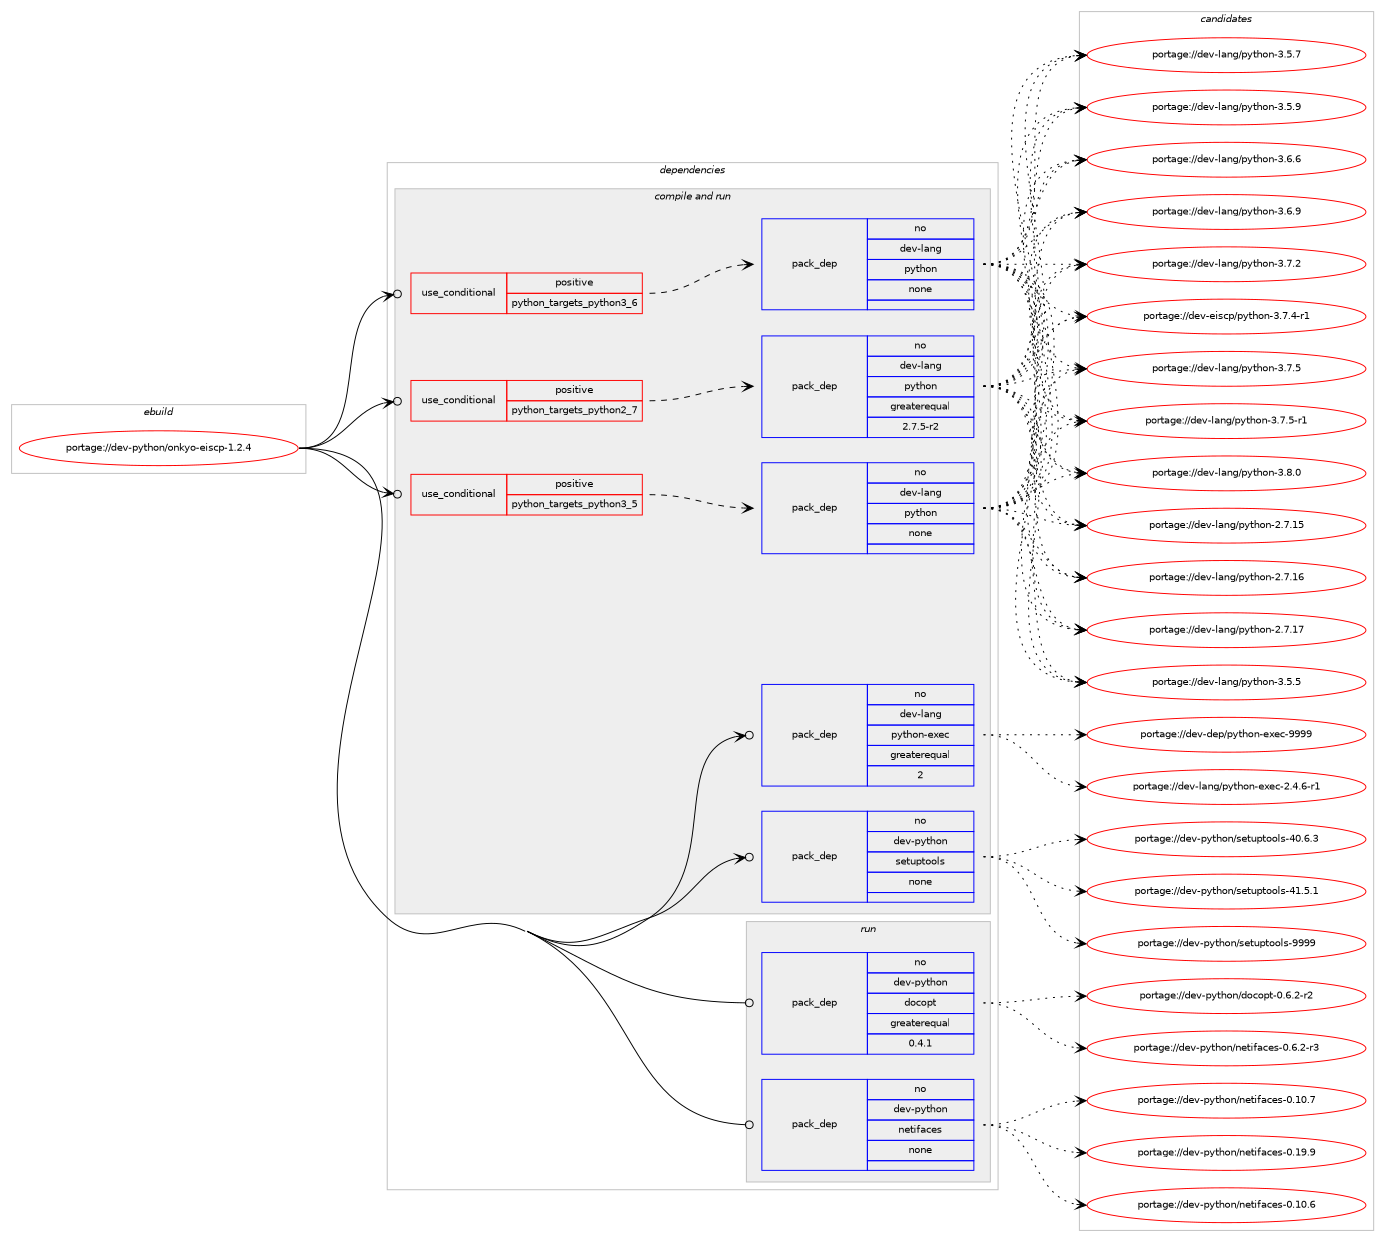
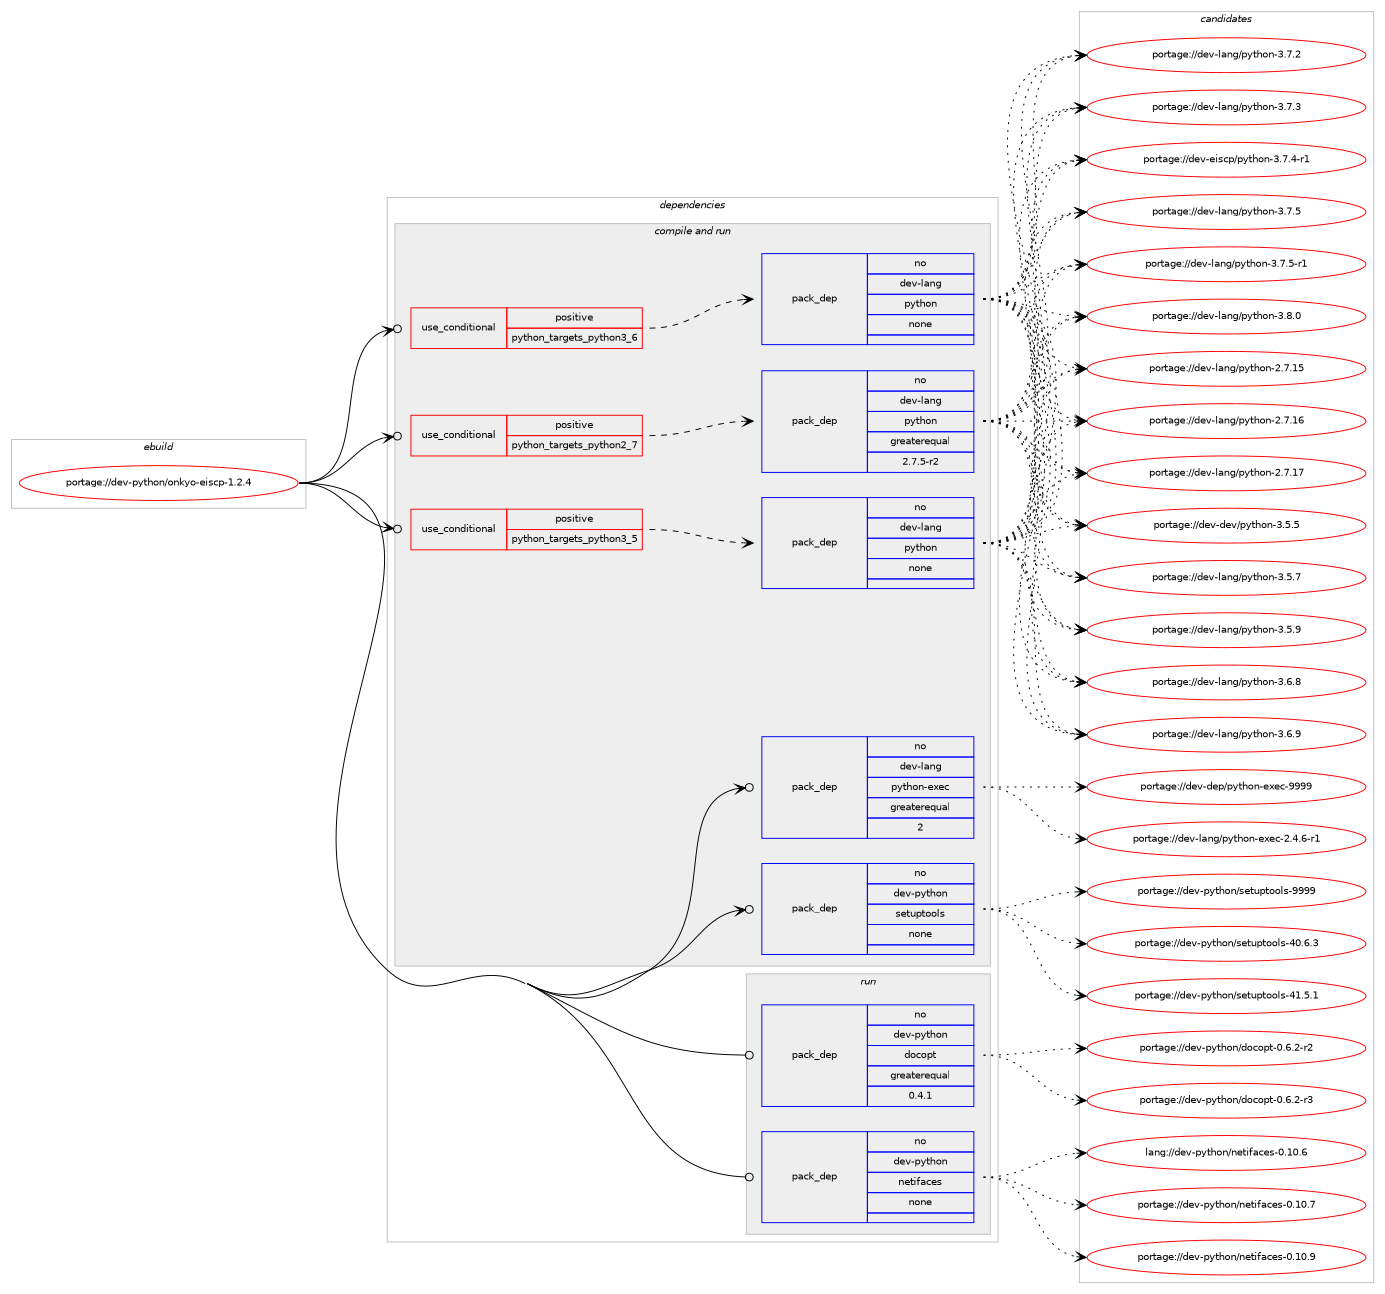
node "portage://dev-lang/python-3.7.3": added
node "portage://dev-lang/python-3.6.6": label "portage://dev-lang/python-3.6.6" -> "portage://dev-lang/python-3.6.8"
node "portage://dev-lang/python-3.5.5": label "portage://dev-lang/python-3.5.5" -> "portage://dev-dev/python-3.5.5"
node "portage://dev-python/netifaces-0.6.2-r3": label "portage://dev-python/netifaces-0.6.2-r3" -> "portage://dev-python/docopt-0.6.2-r3"
node "portage://dev-python/netifaces-0.19.9": label "portage://dev-python/netifaces-0.19.9" -> "portage://dev-python/netifaces-0.10.9"
node "portage://dev-python/netifaces-0.10.6": label "portage://dev-python/netifaces-0.10.6" -> "lang://dev-python/netifaces-0.10.6"
